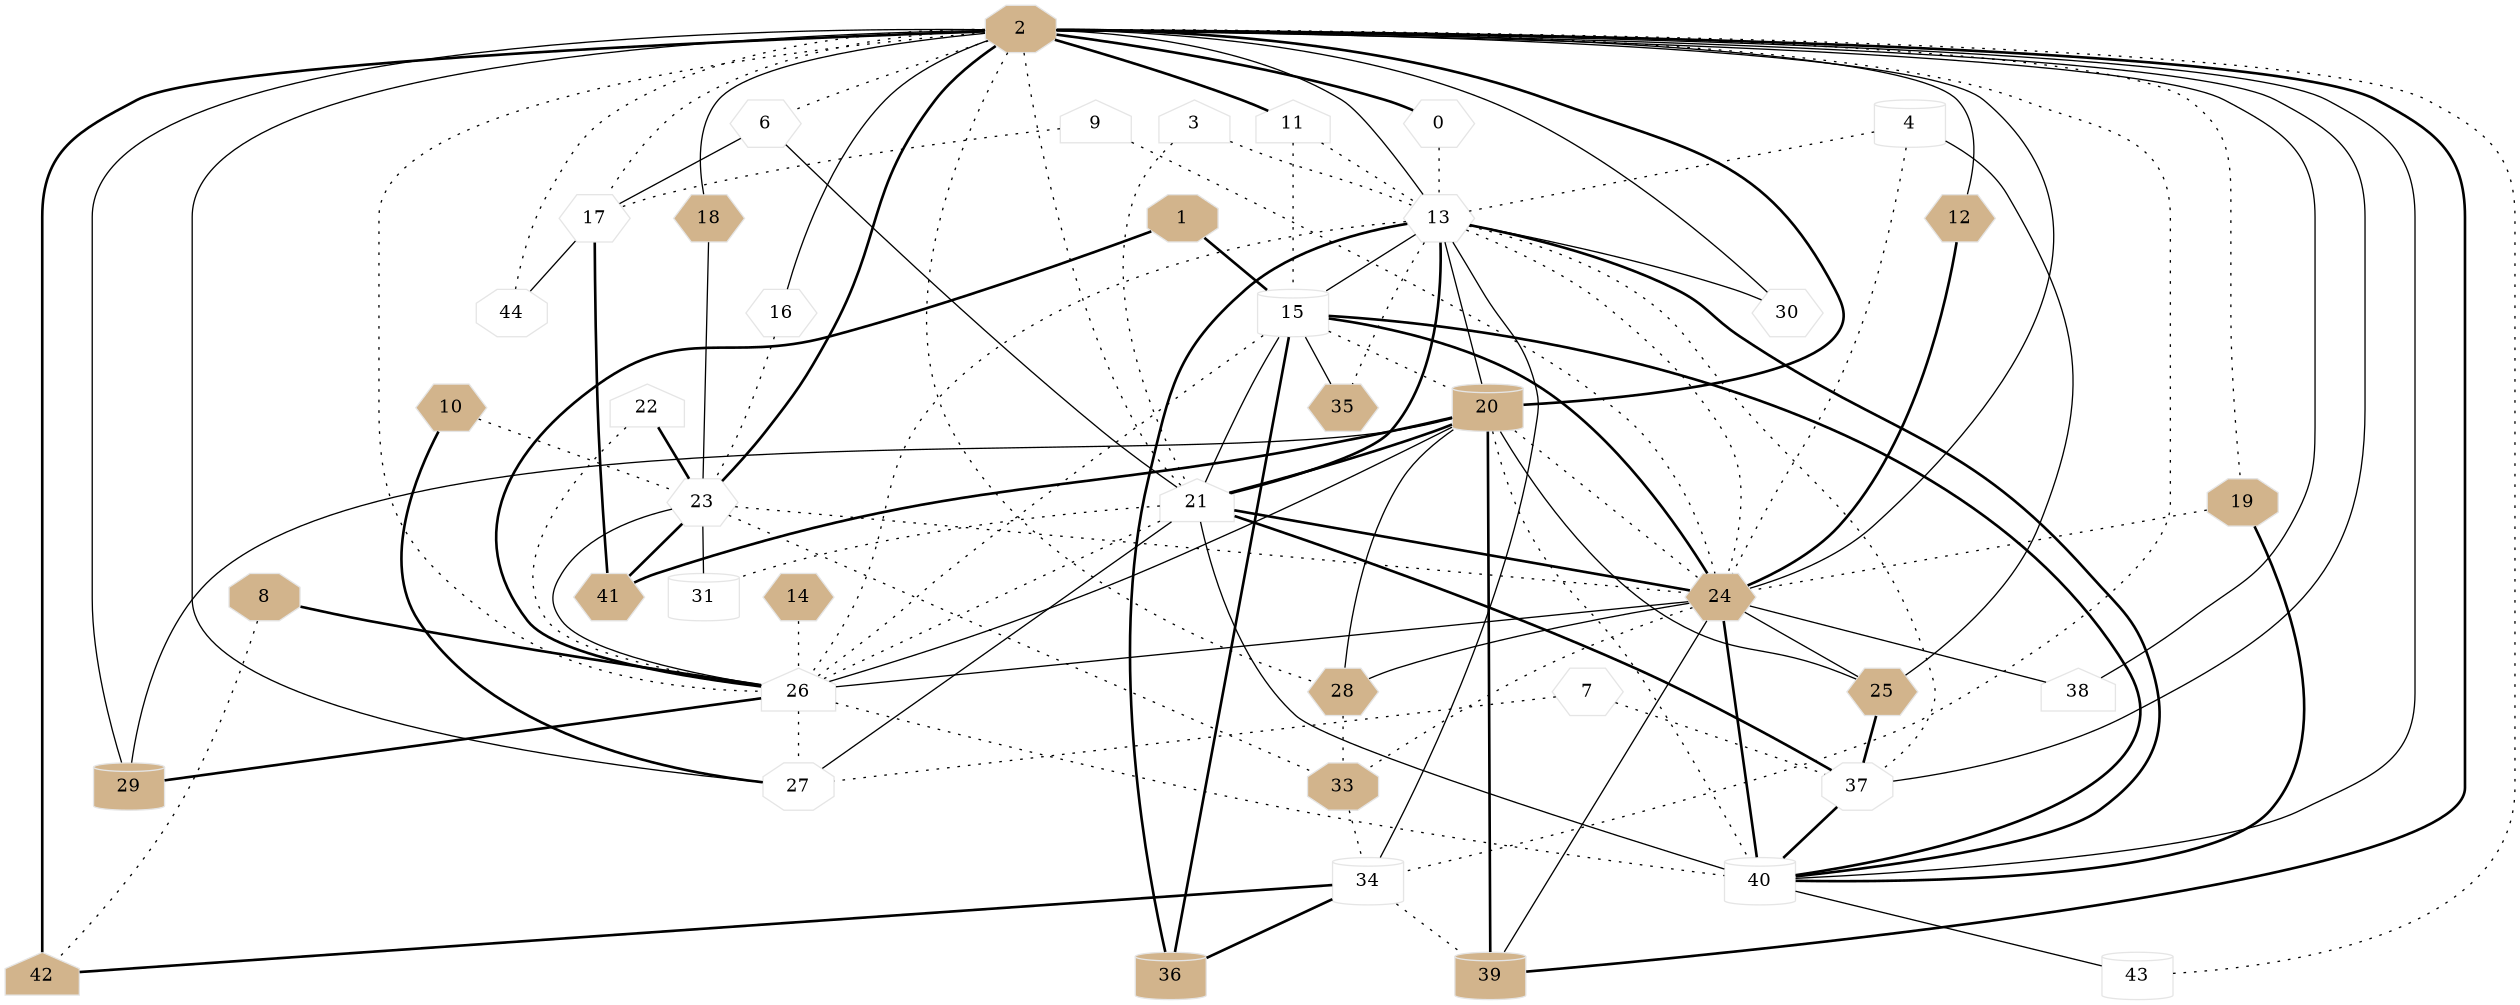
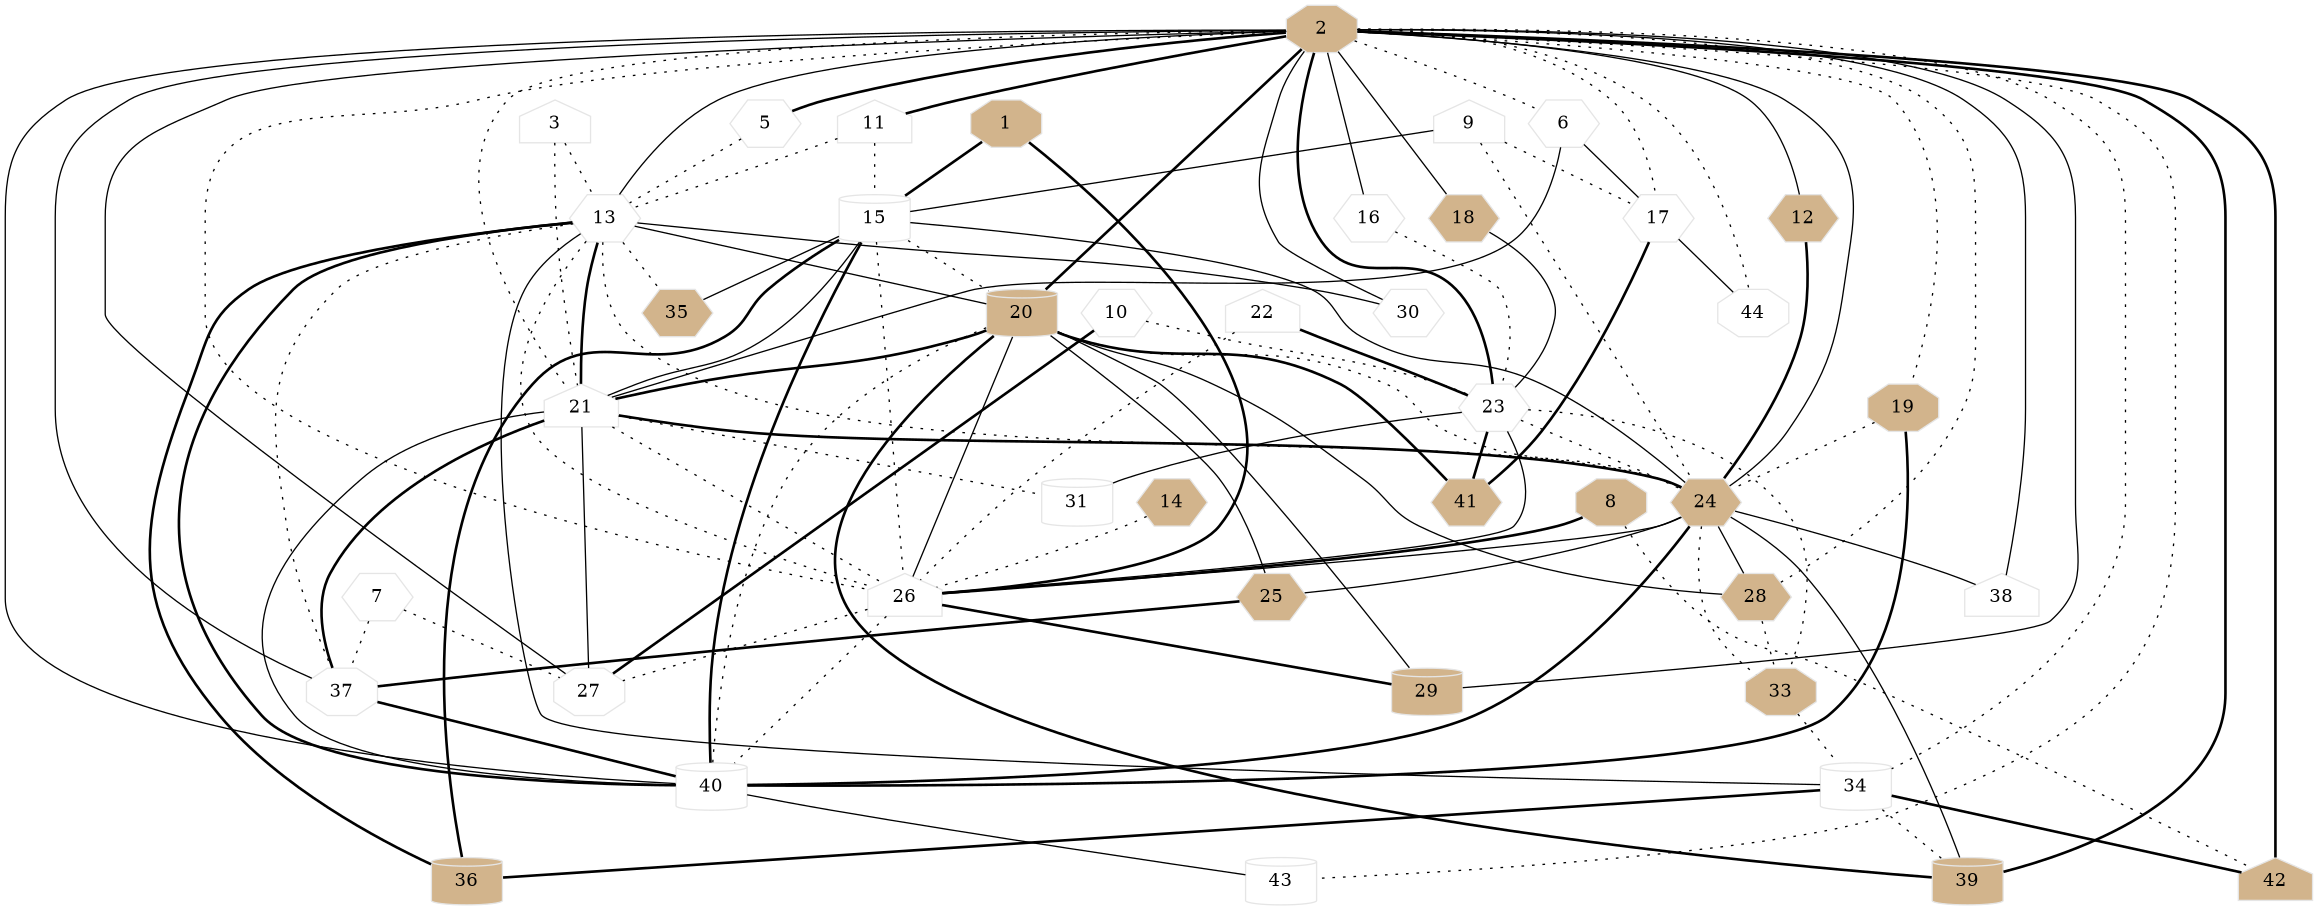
node "0": label "0" -> "5"
node "4": removed
edge "13" -- "15": now "9" -- "15"
node "10": fillcolor tan -> white
edge "15" -- "24": style bold -> solid
